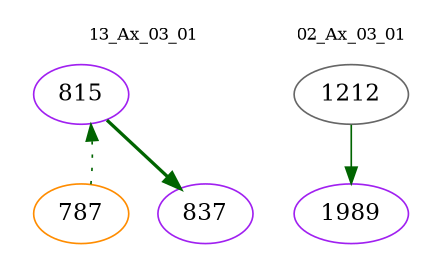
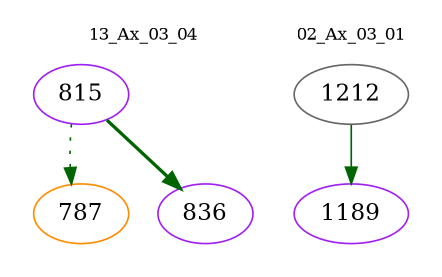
cluster "13_Ax_03_01": label "13_Ax_03_01" -> "13_Ax_03_04"
edge "787" -> "815": reversed
node "837": label "837" -> "836"
node "1989": label "1989" -> "1189"
